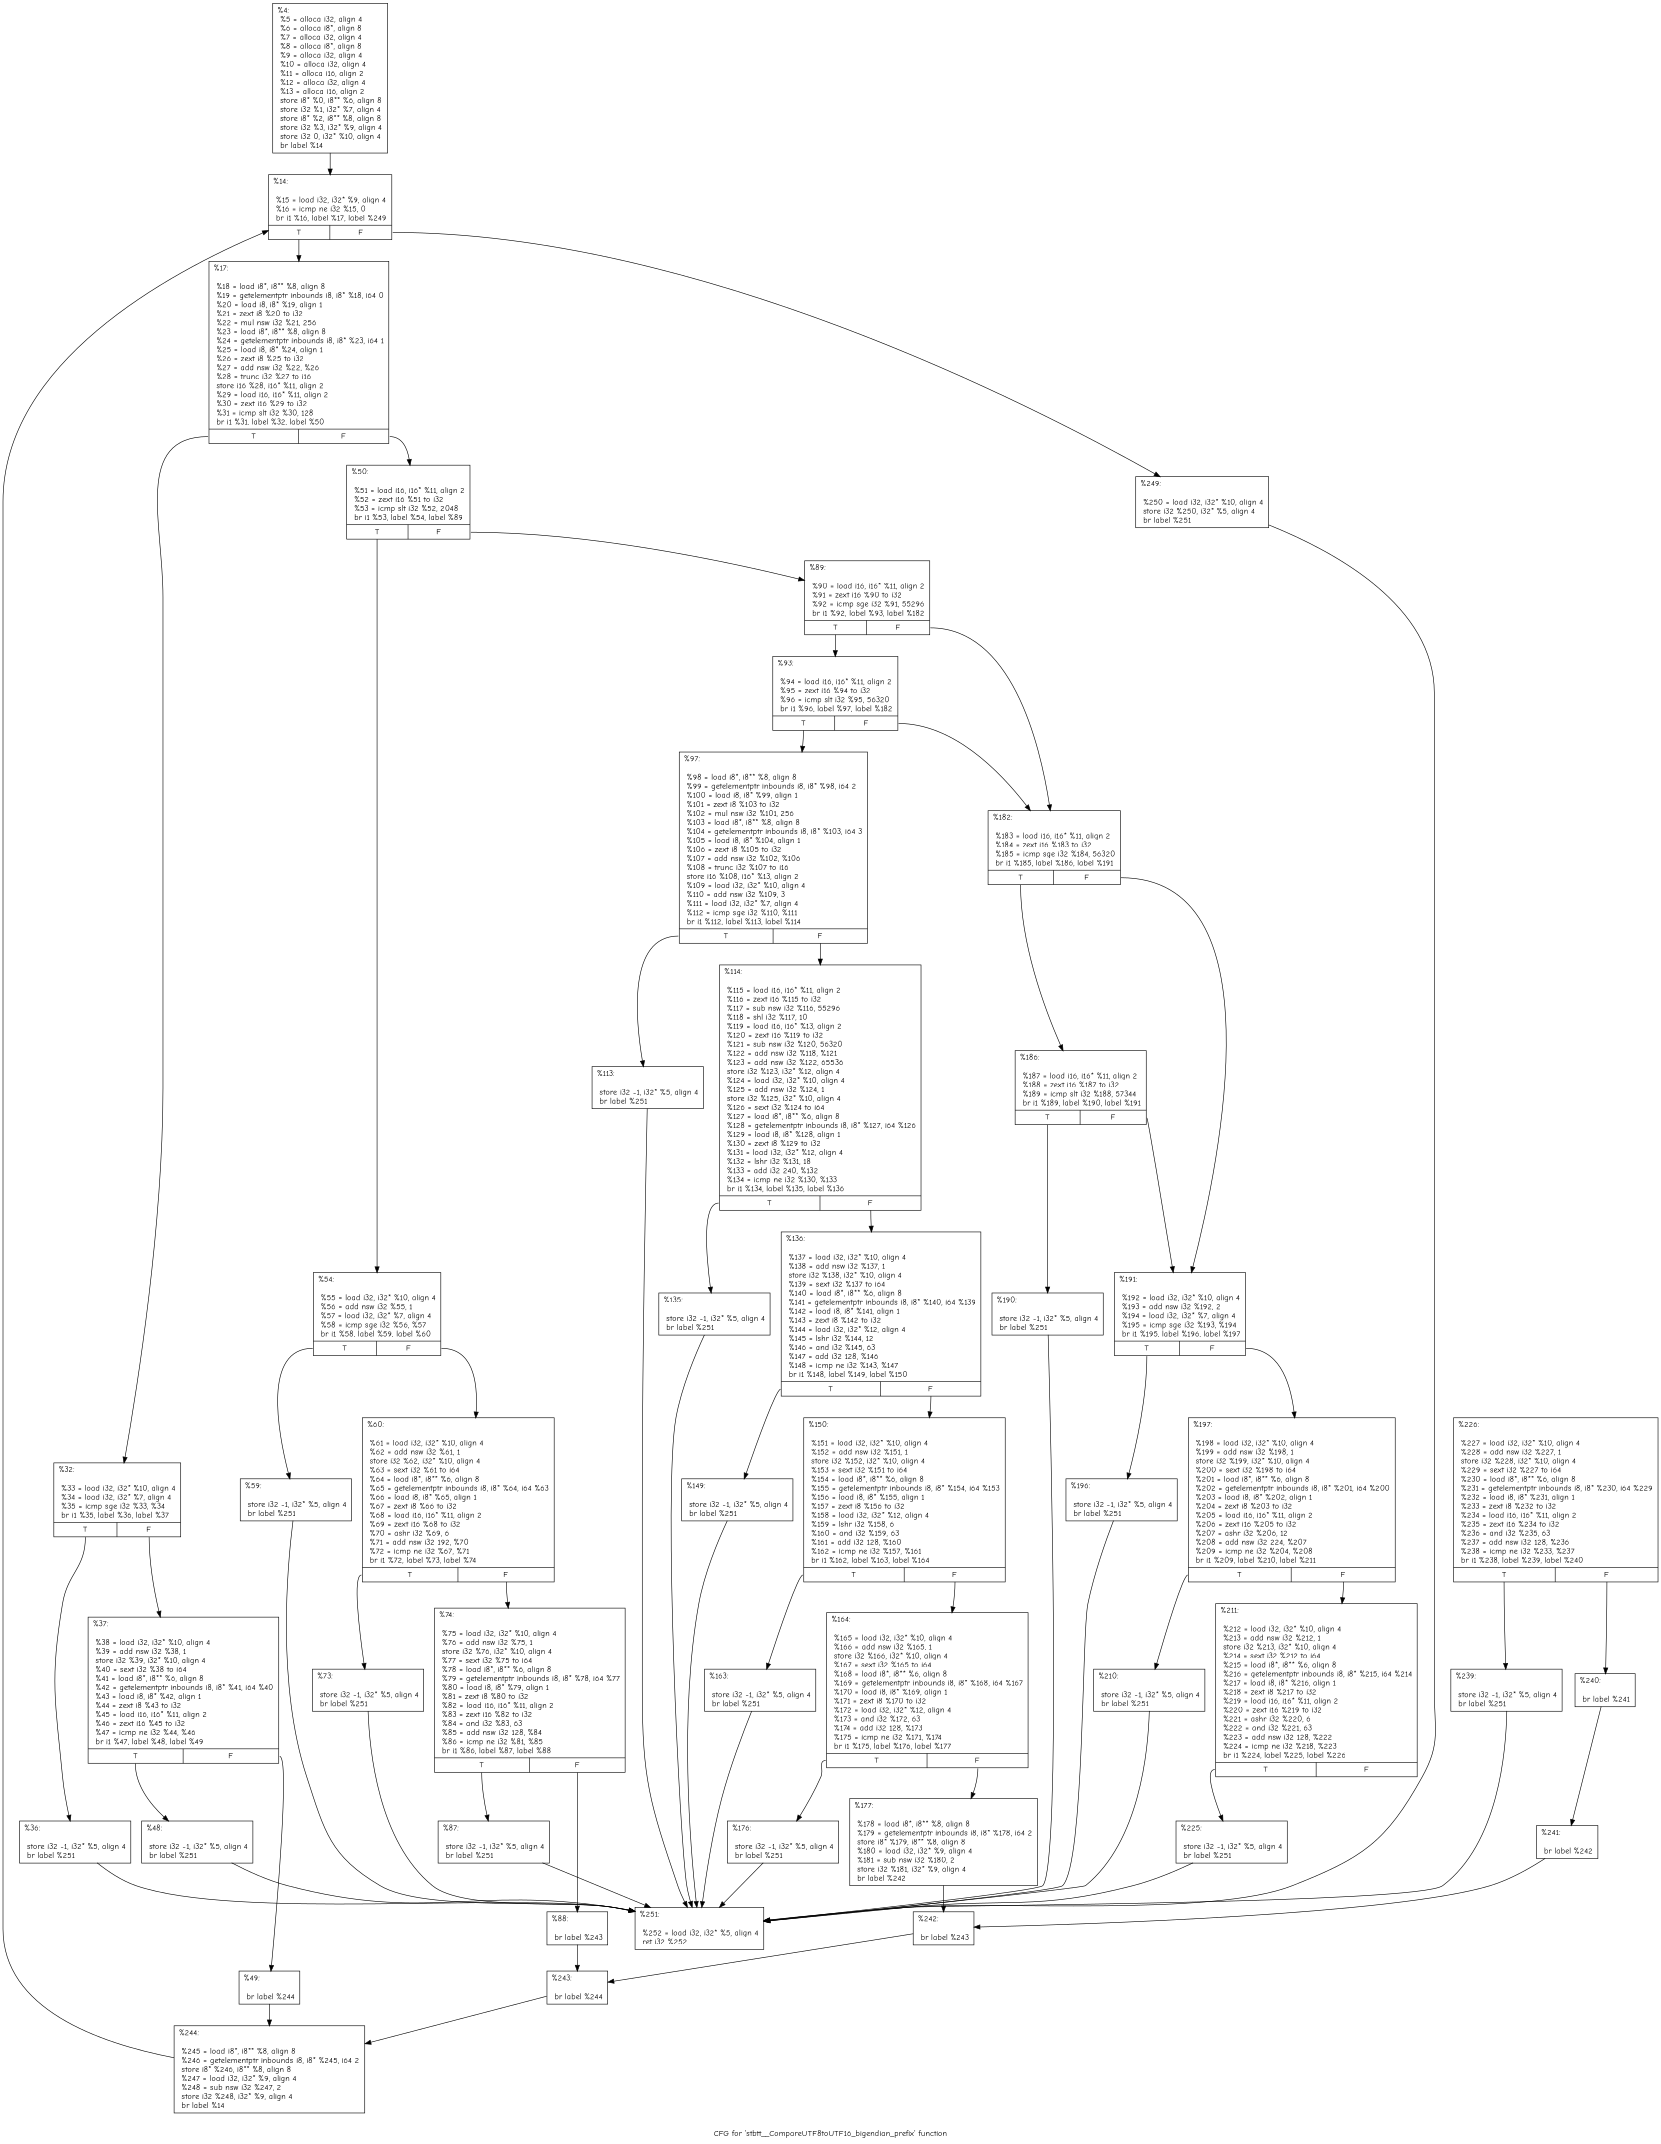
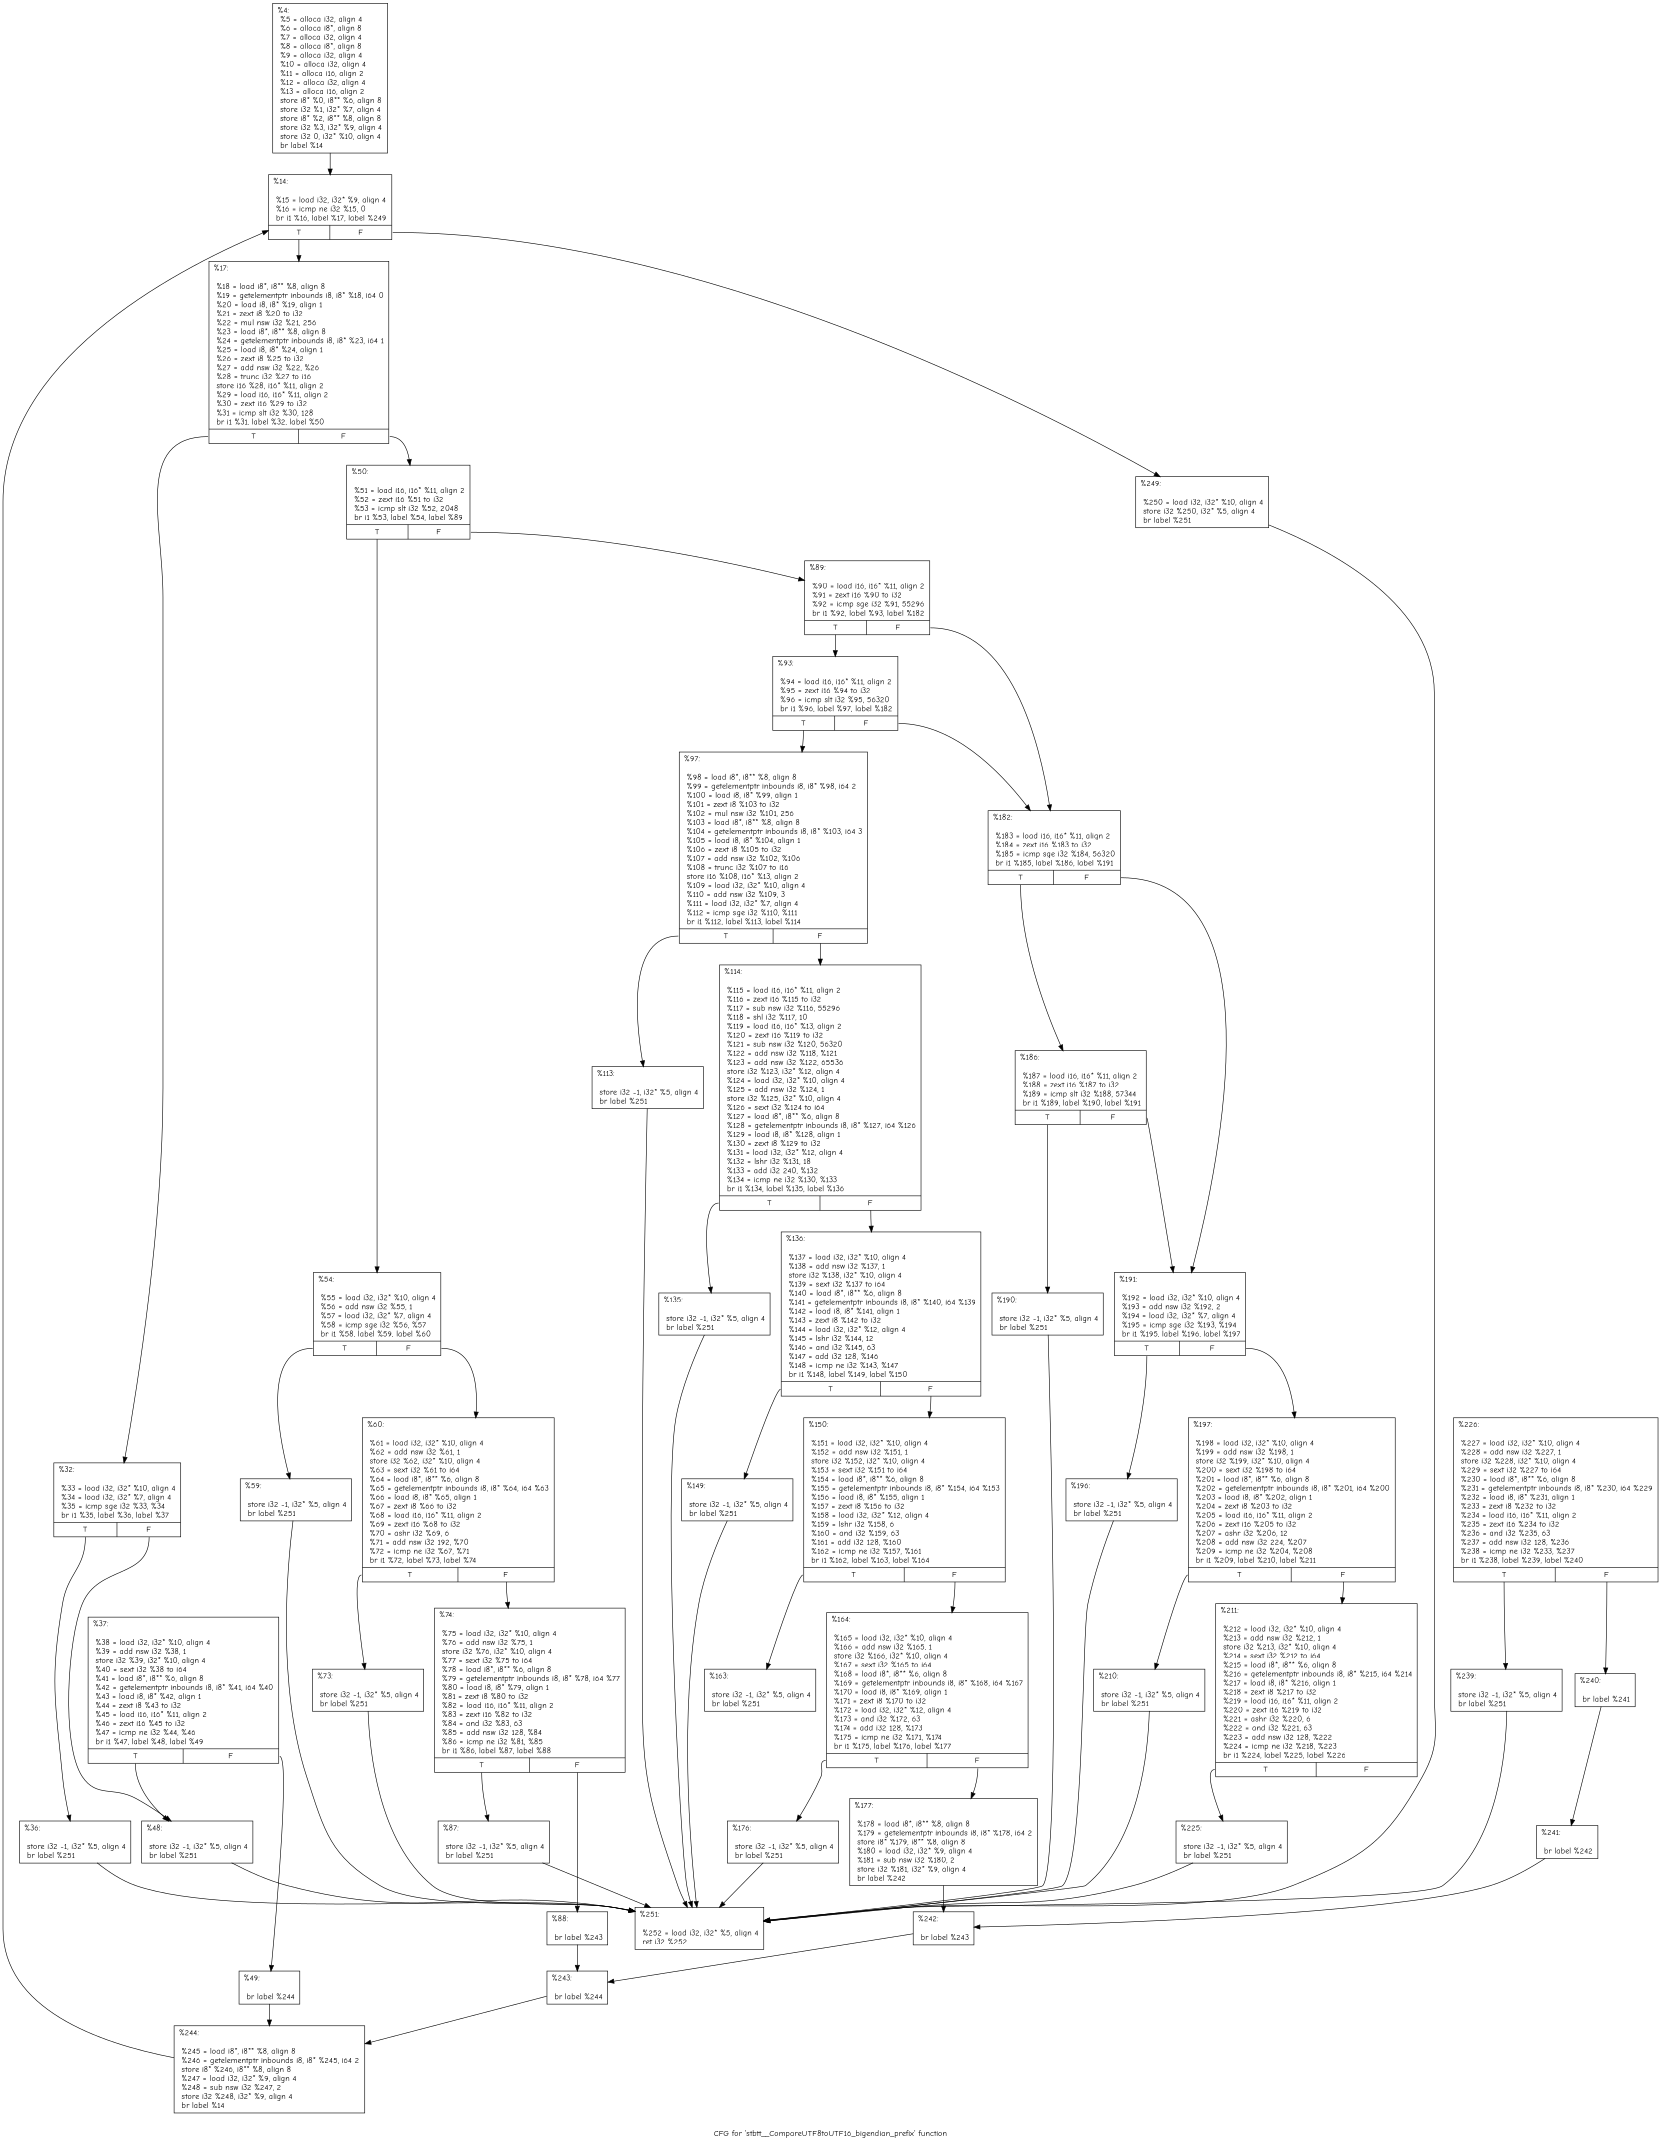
edge "%32:" -> "%37:": now "%32:" -> "%48:"
edge "%163:" -> "%251:": removed
